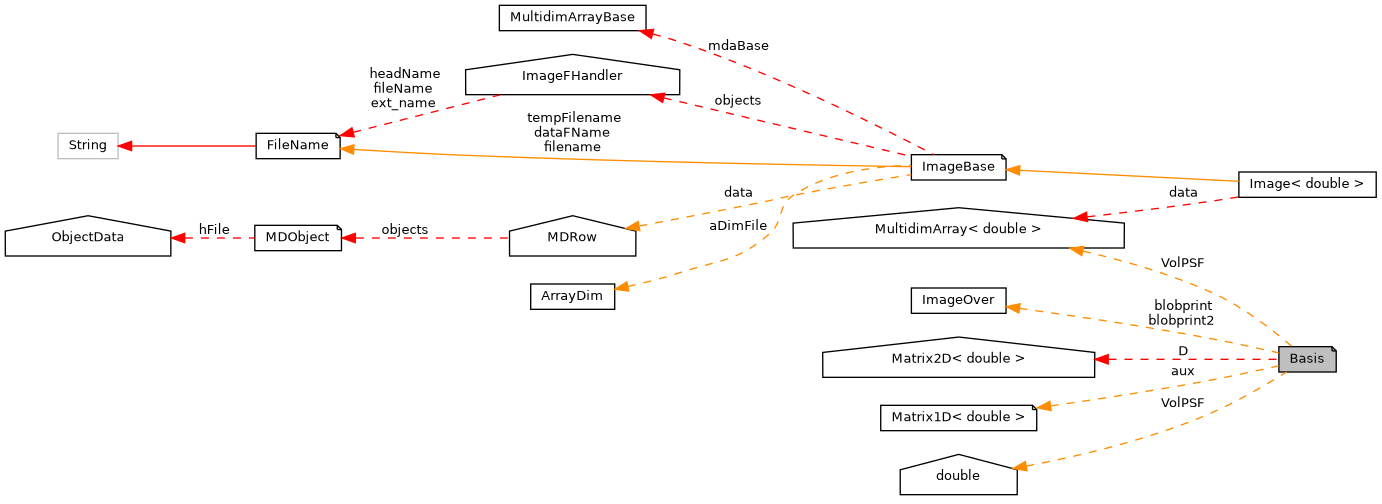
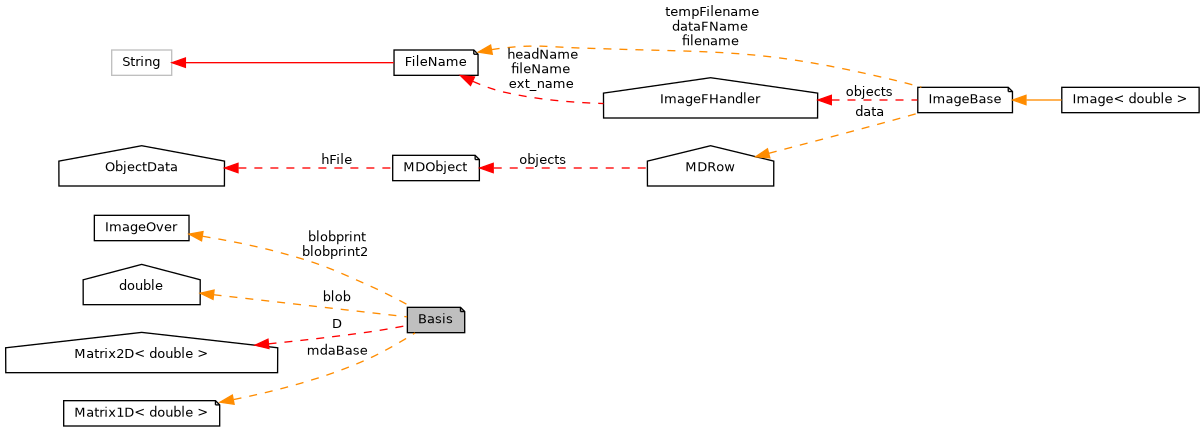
node "MultidimArrayBase": removed
edge "ImageBase" -> "FileName": style solid -> dashed
node "MultidimArray< double >": removed
node "ArrayDim": removed
edge "Basis" -> "Matrix1D< double >": label " aux" -> " mdaBase"
edge "Basis" -> "double": label " VolPSF" -> " blob"
